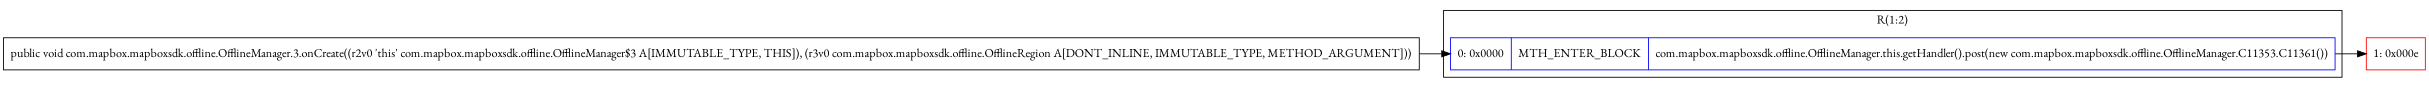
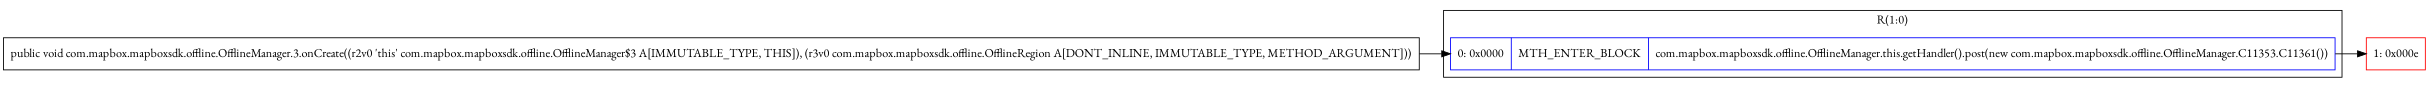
cluster "R(1:2)": label "R(1:2)" -> "R(1:0)"
